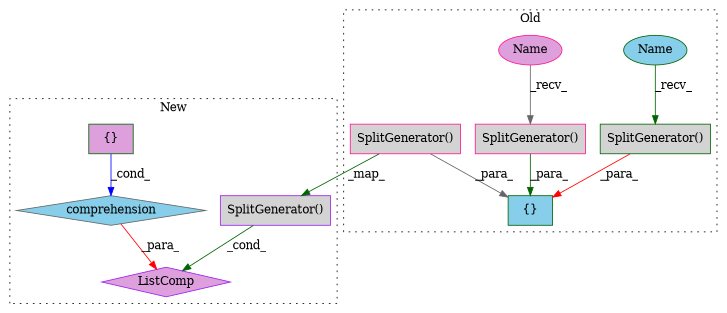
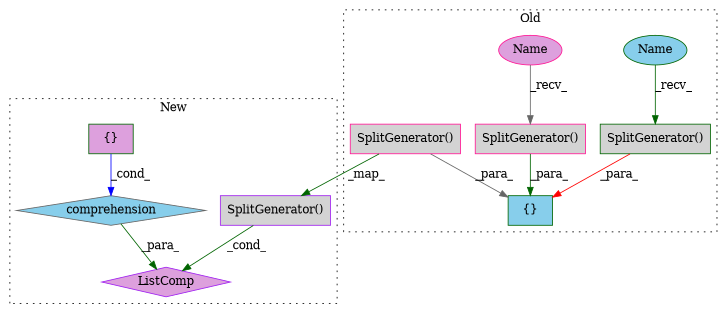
edge "comprehension" -> "ListComp": color red -> darkgreen
